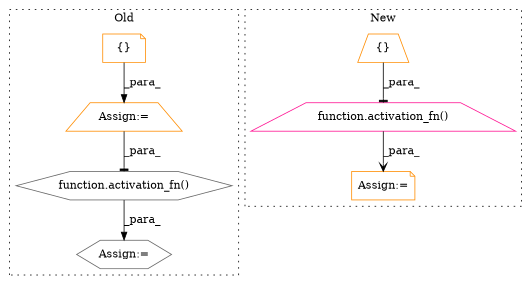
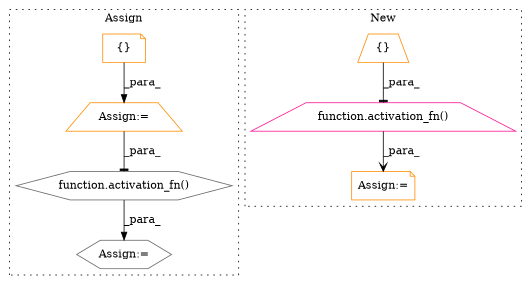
cluster "Old": label "Old" -> "Assign"
